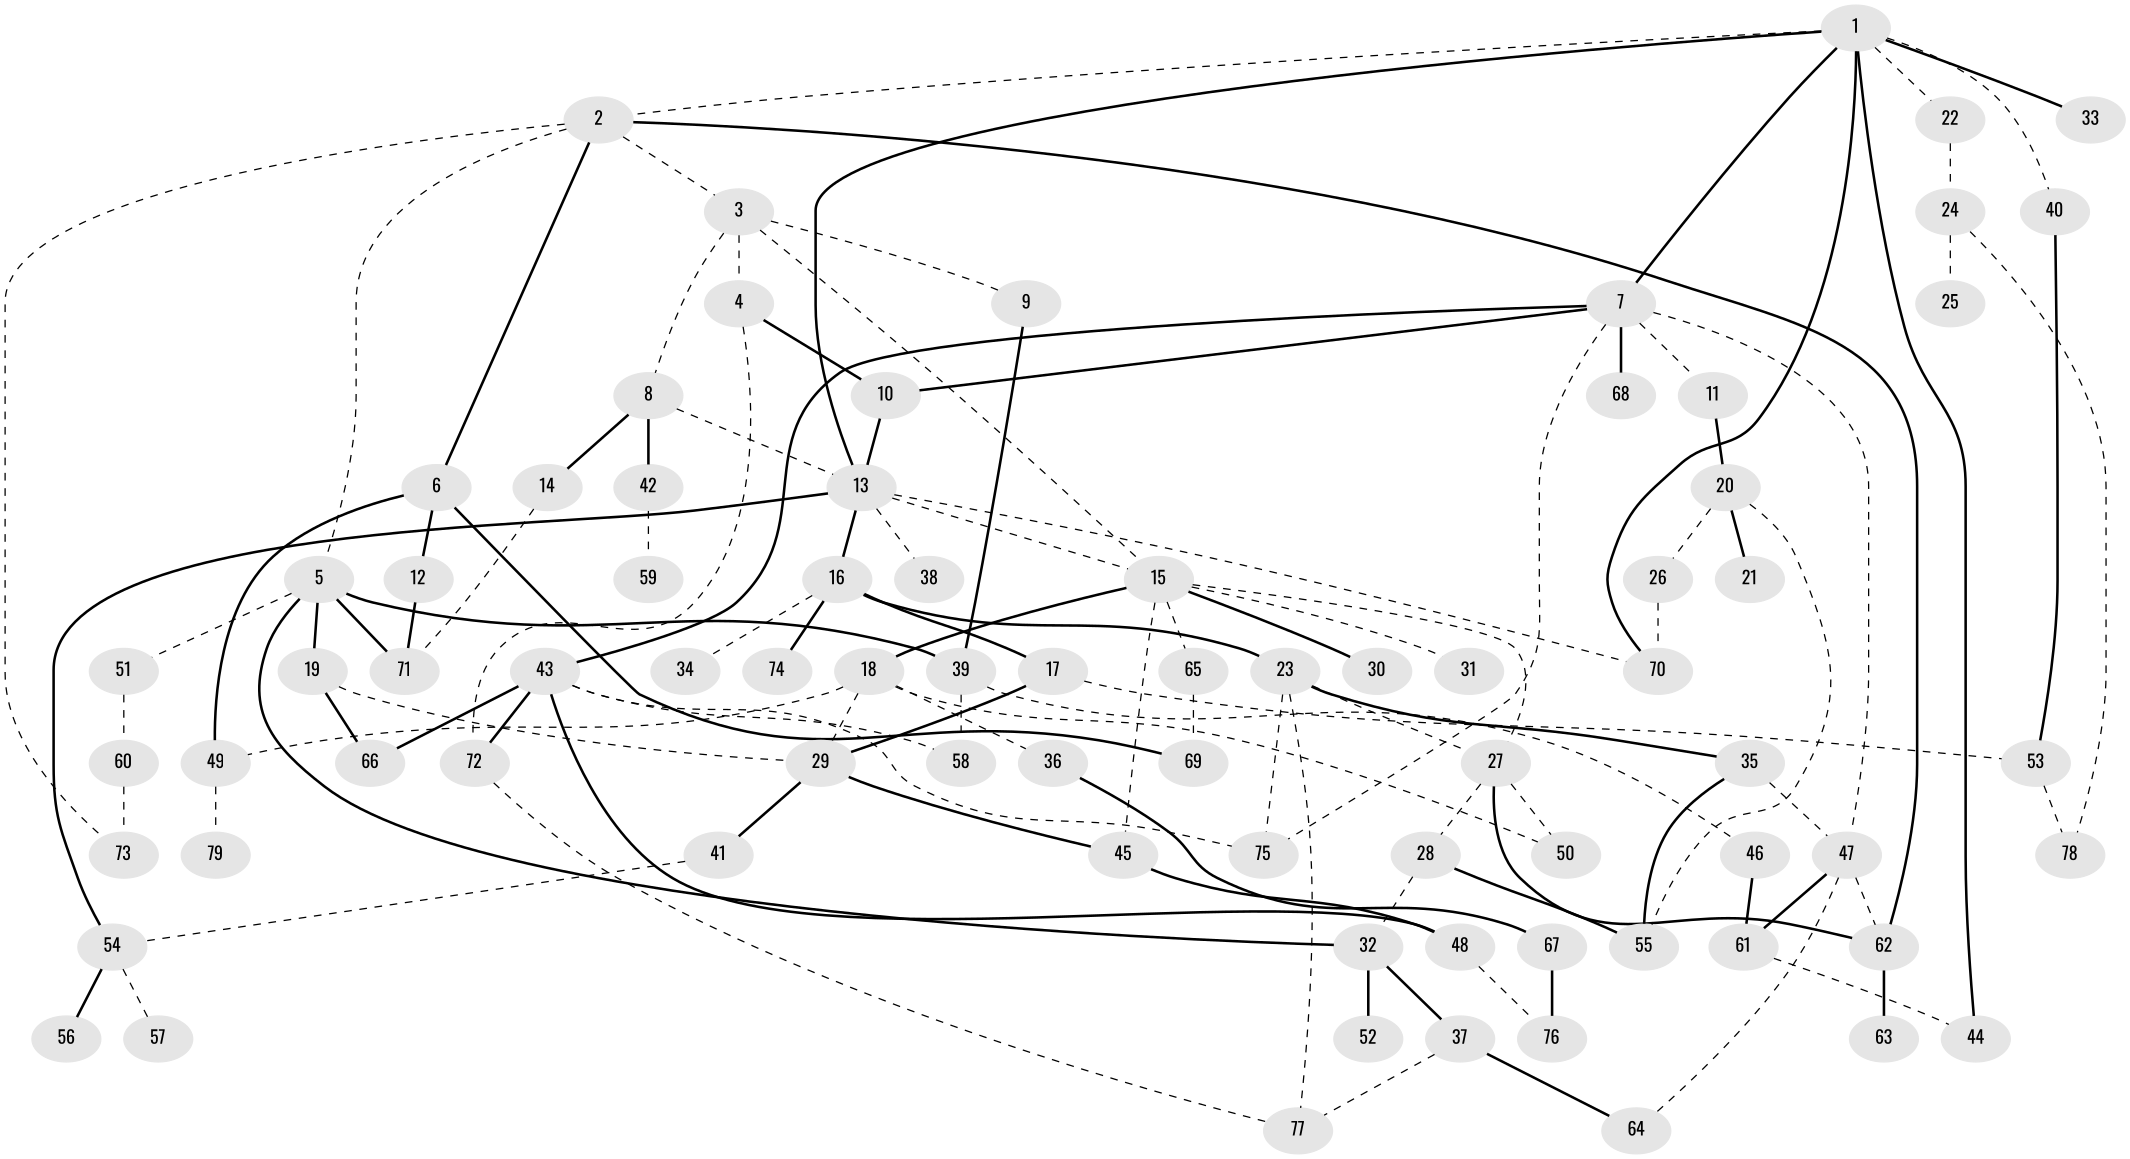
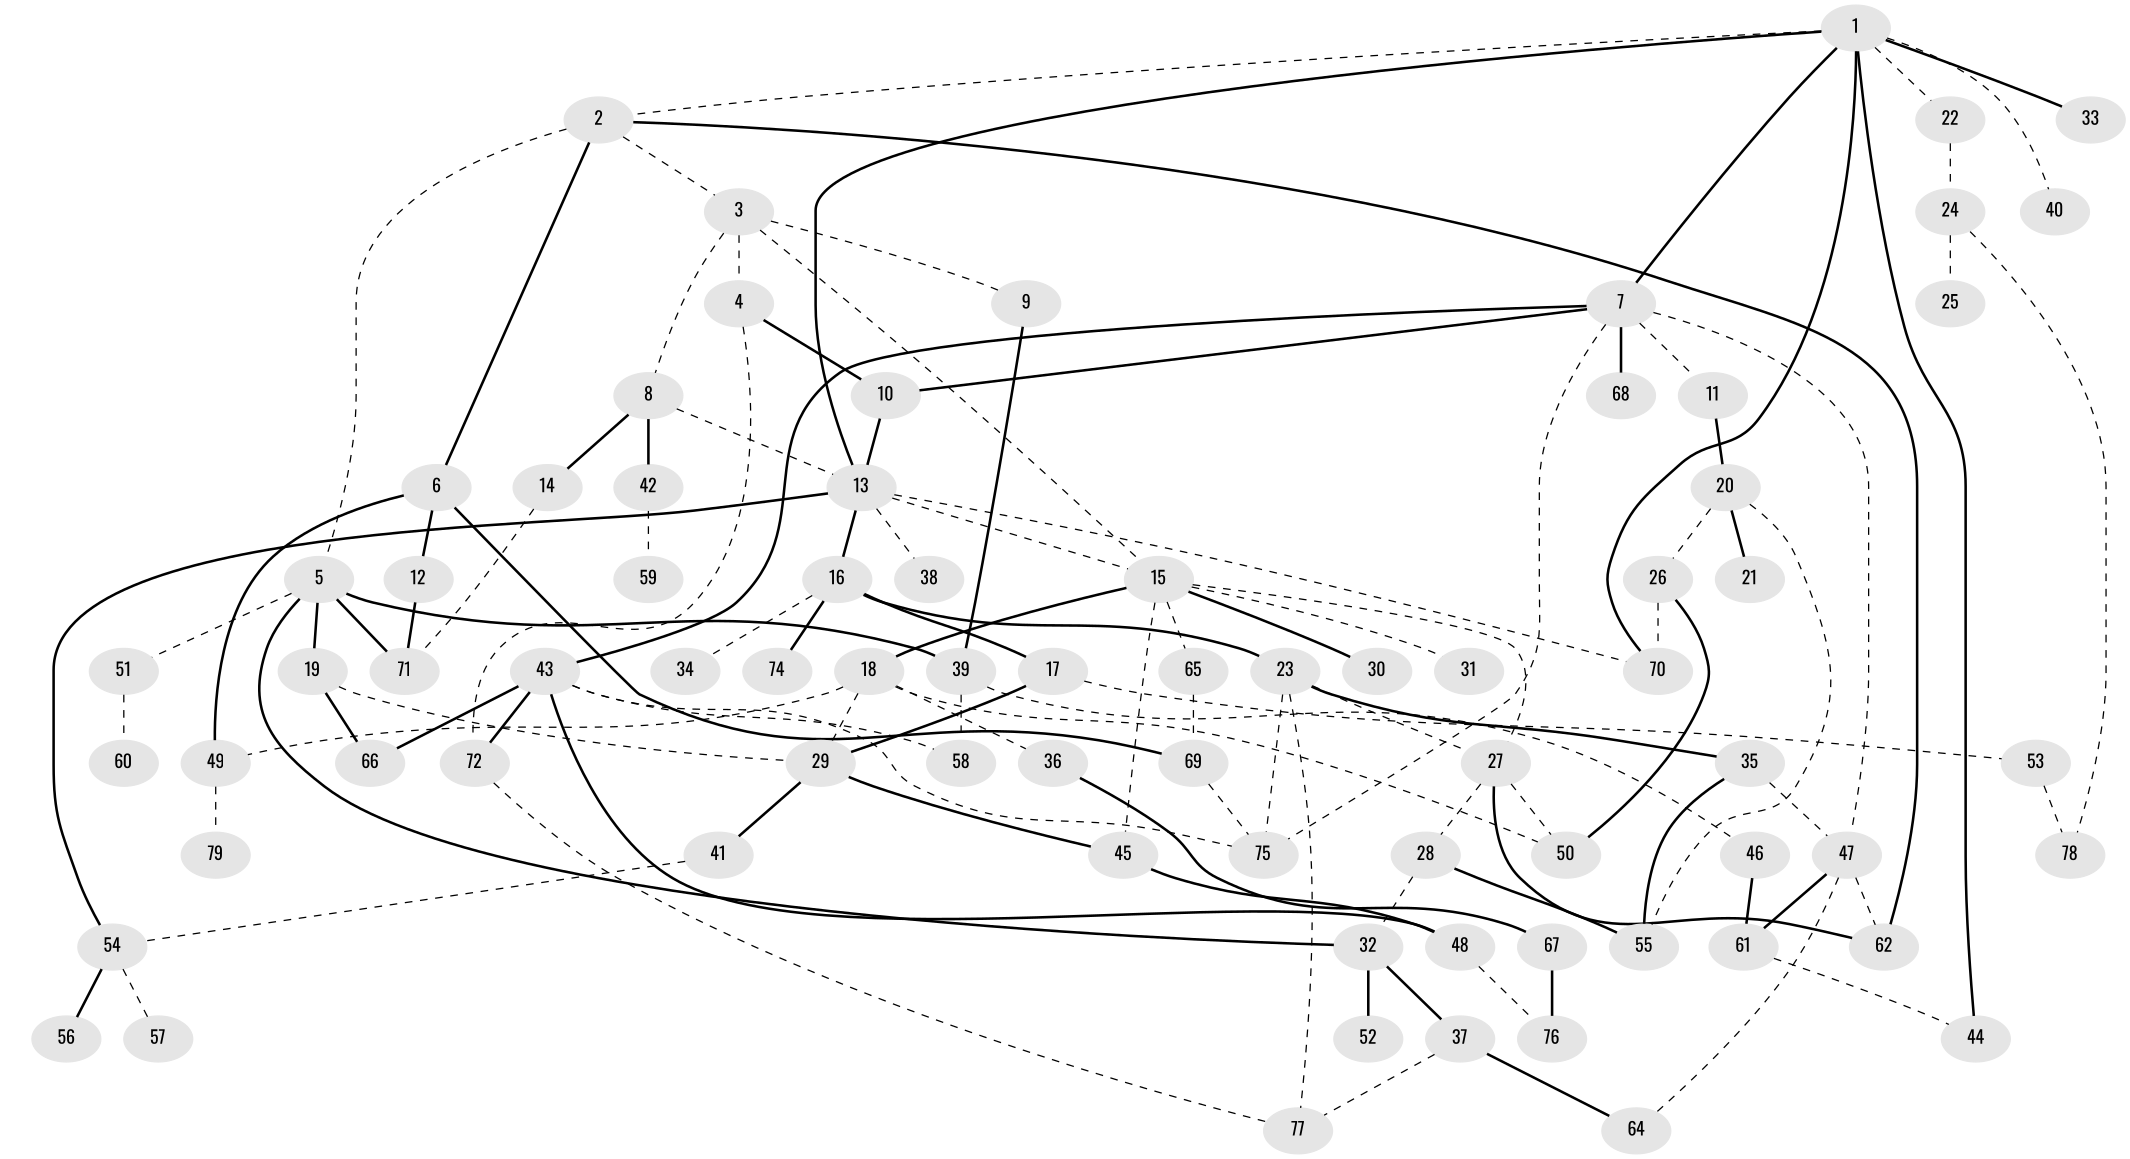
edge "40" -- "53": removed
edge "26" -- "50": added
edge "69" -- "75": added
node "73": removed
node "63": removed
